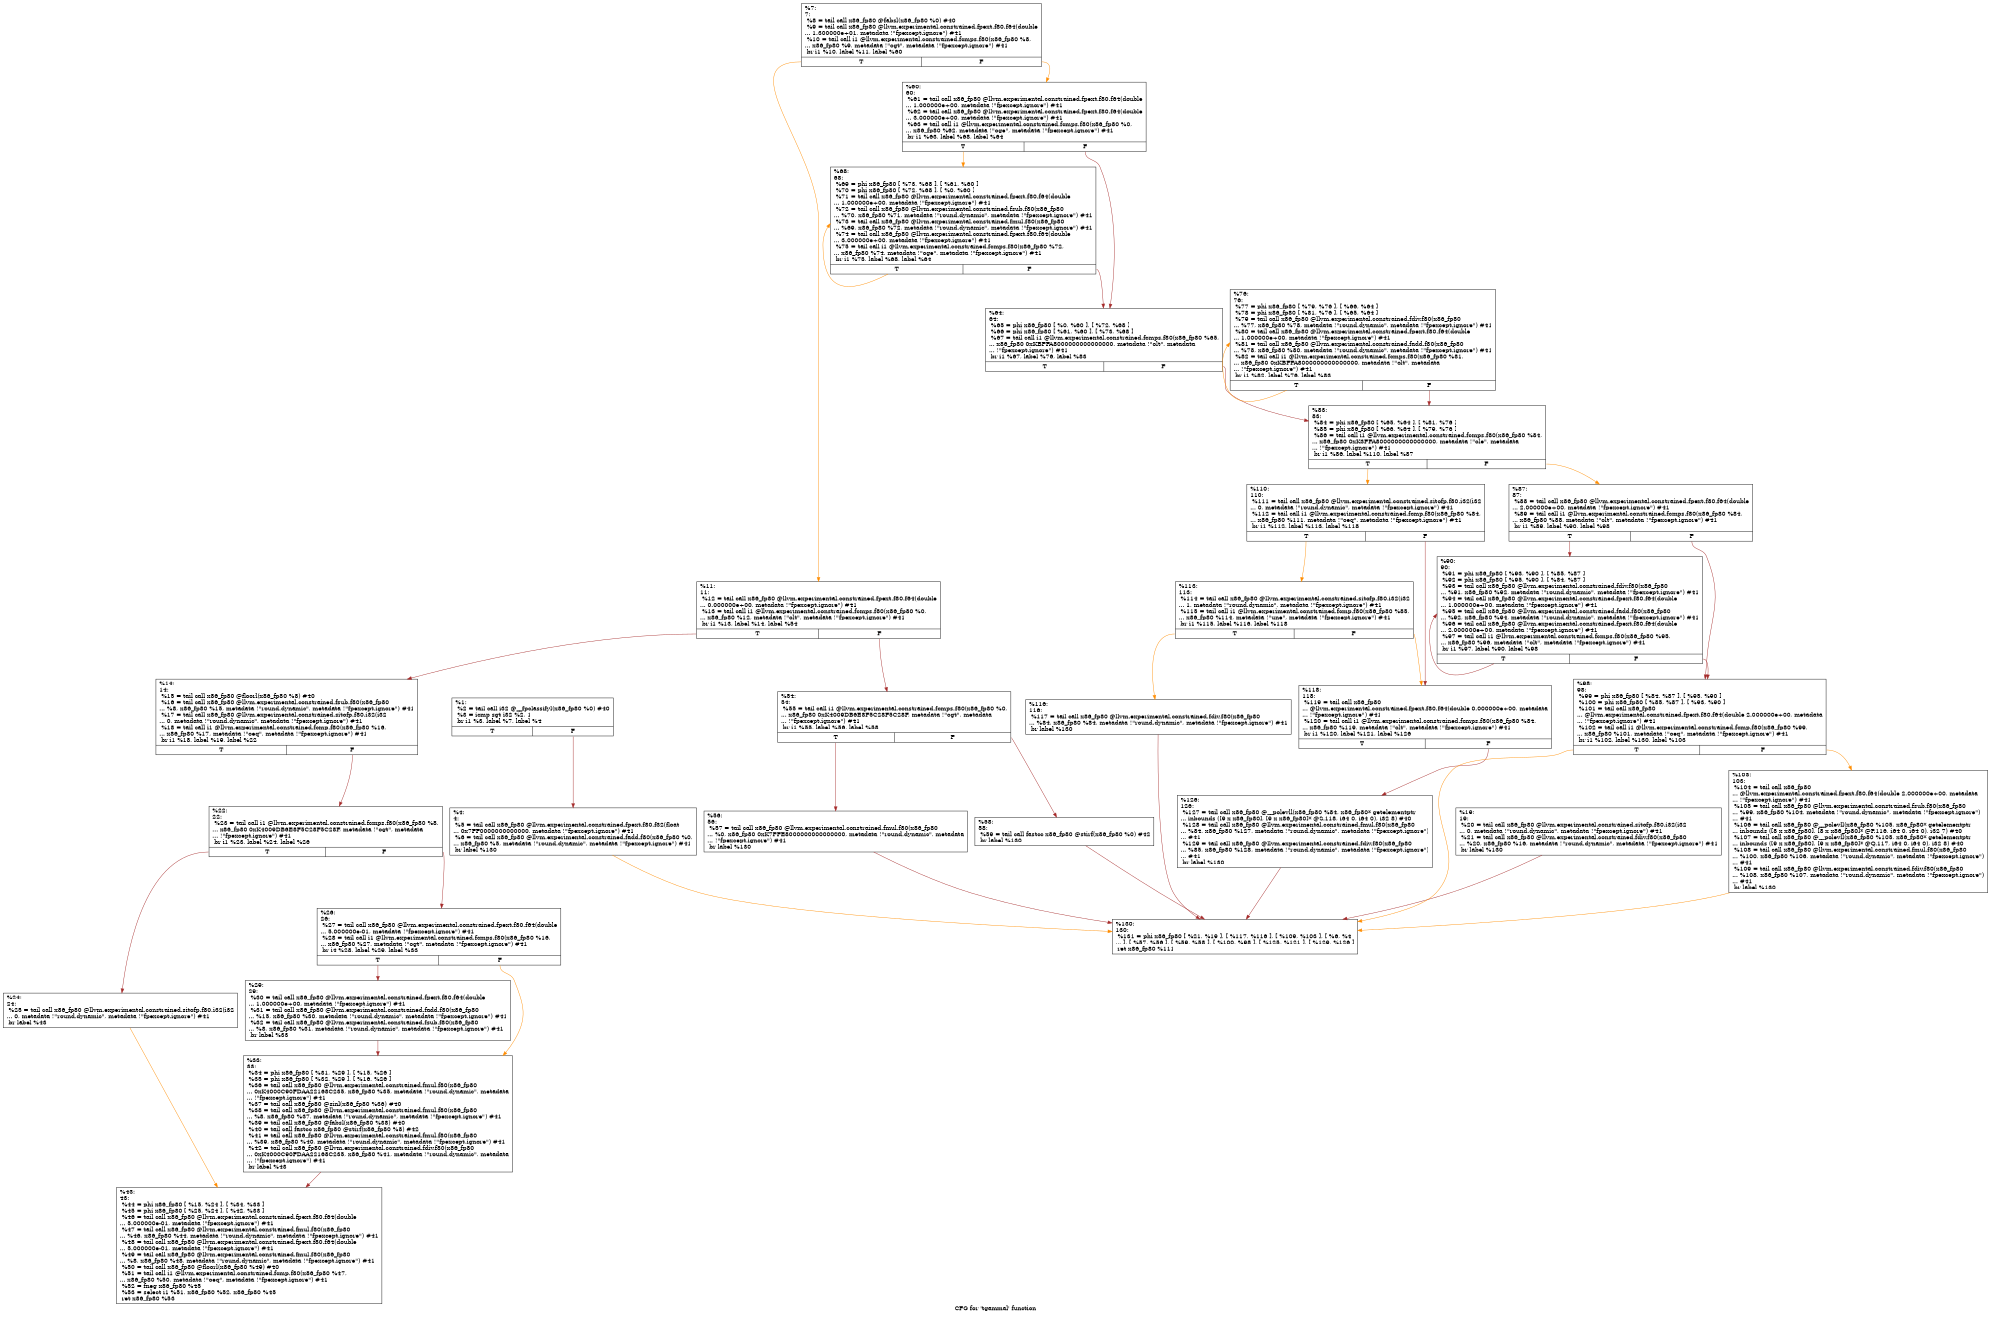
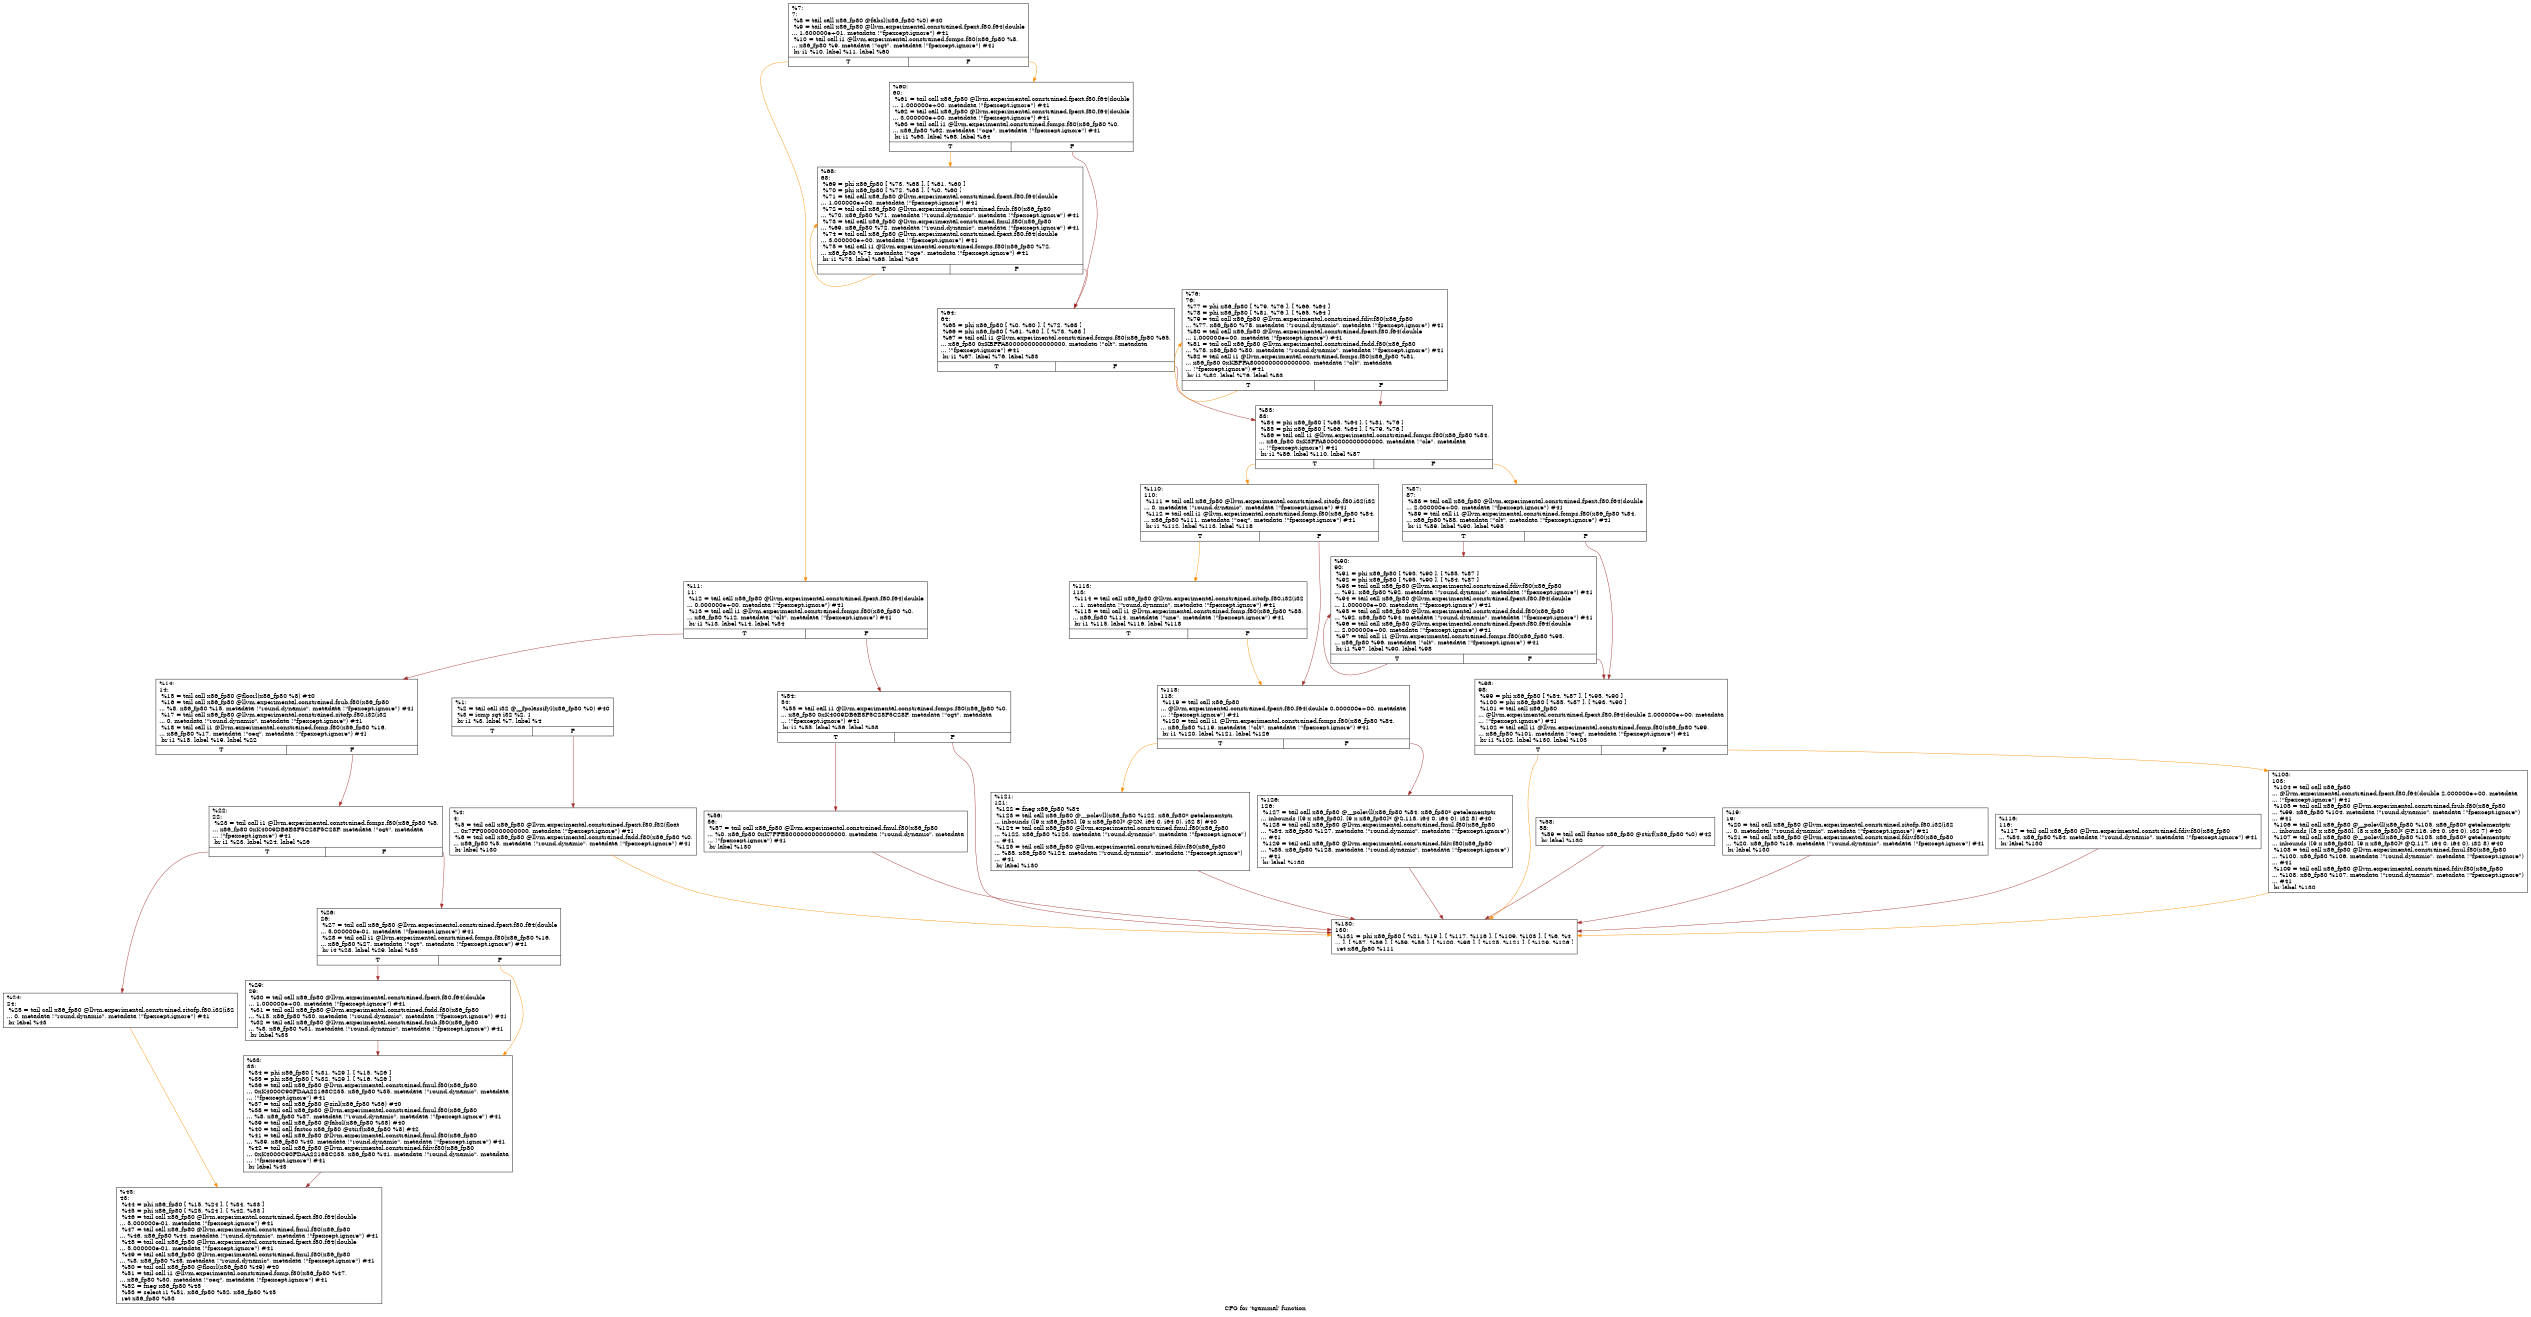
edge "%113:" -> "%116:": removed
edge "%54:" -> "%58:": now "%54:" -> "%130:"
node "%121:": added
